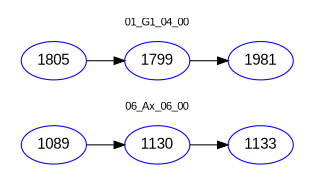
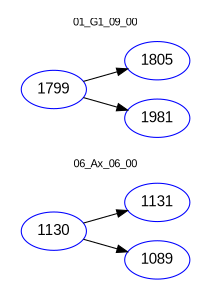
cluster "01_G1_04_00": label "01_G1_04_00" -> "01_G1_09_00"
edge "1805" -> "1799": reversed
edge "1089" -> "1130": reversed
node "1133": label "1133" -> "1131"
